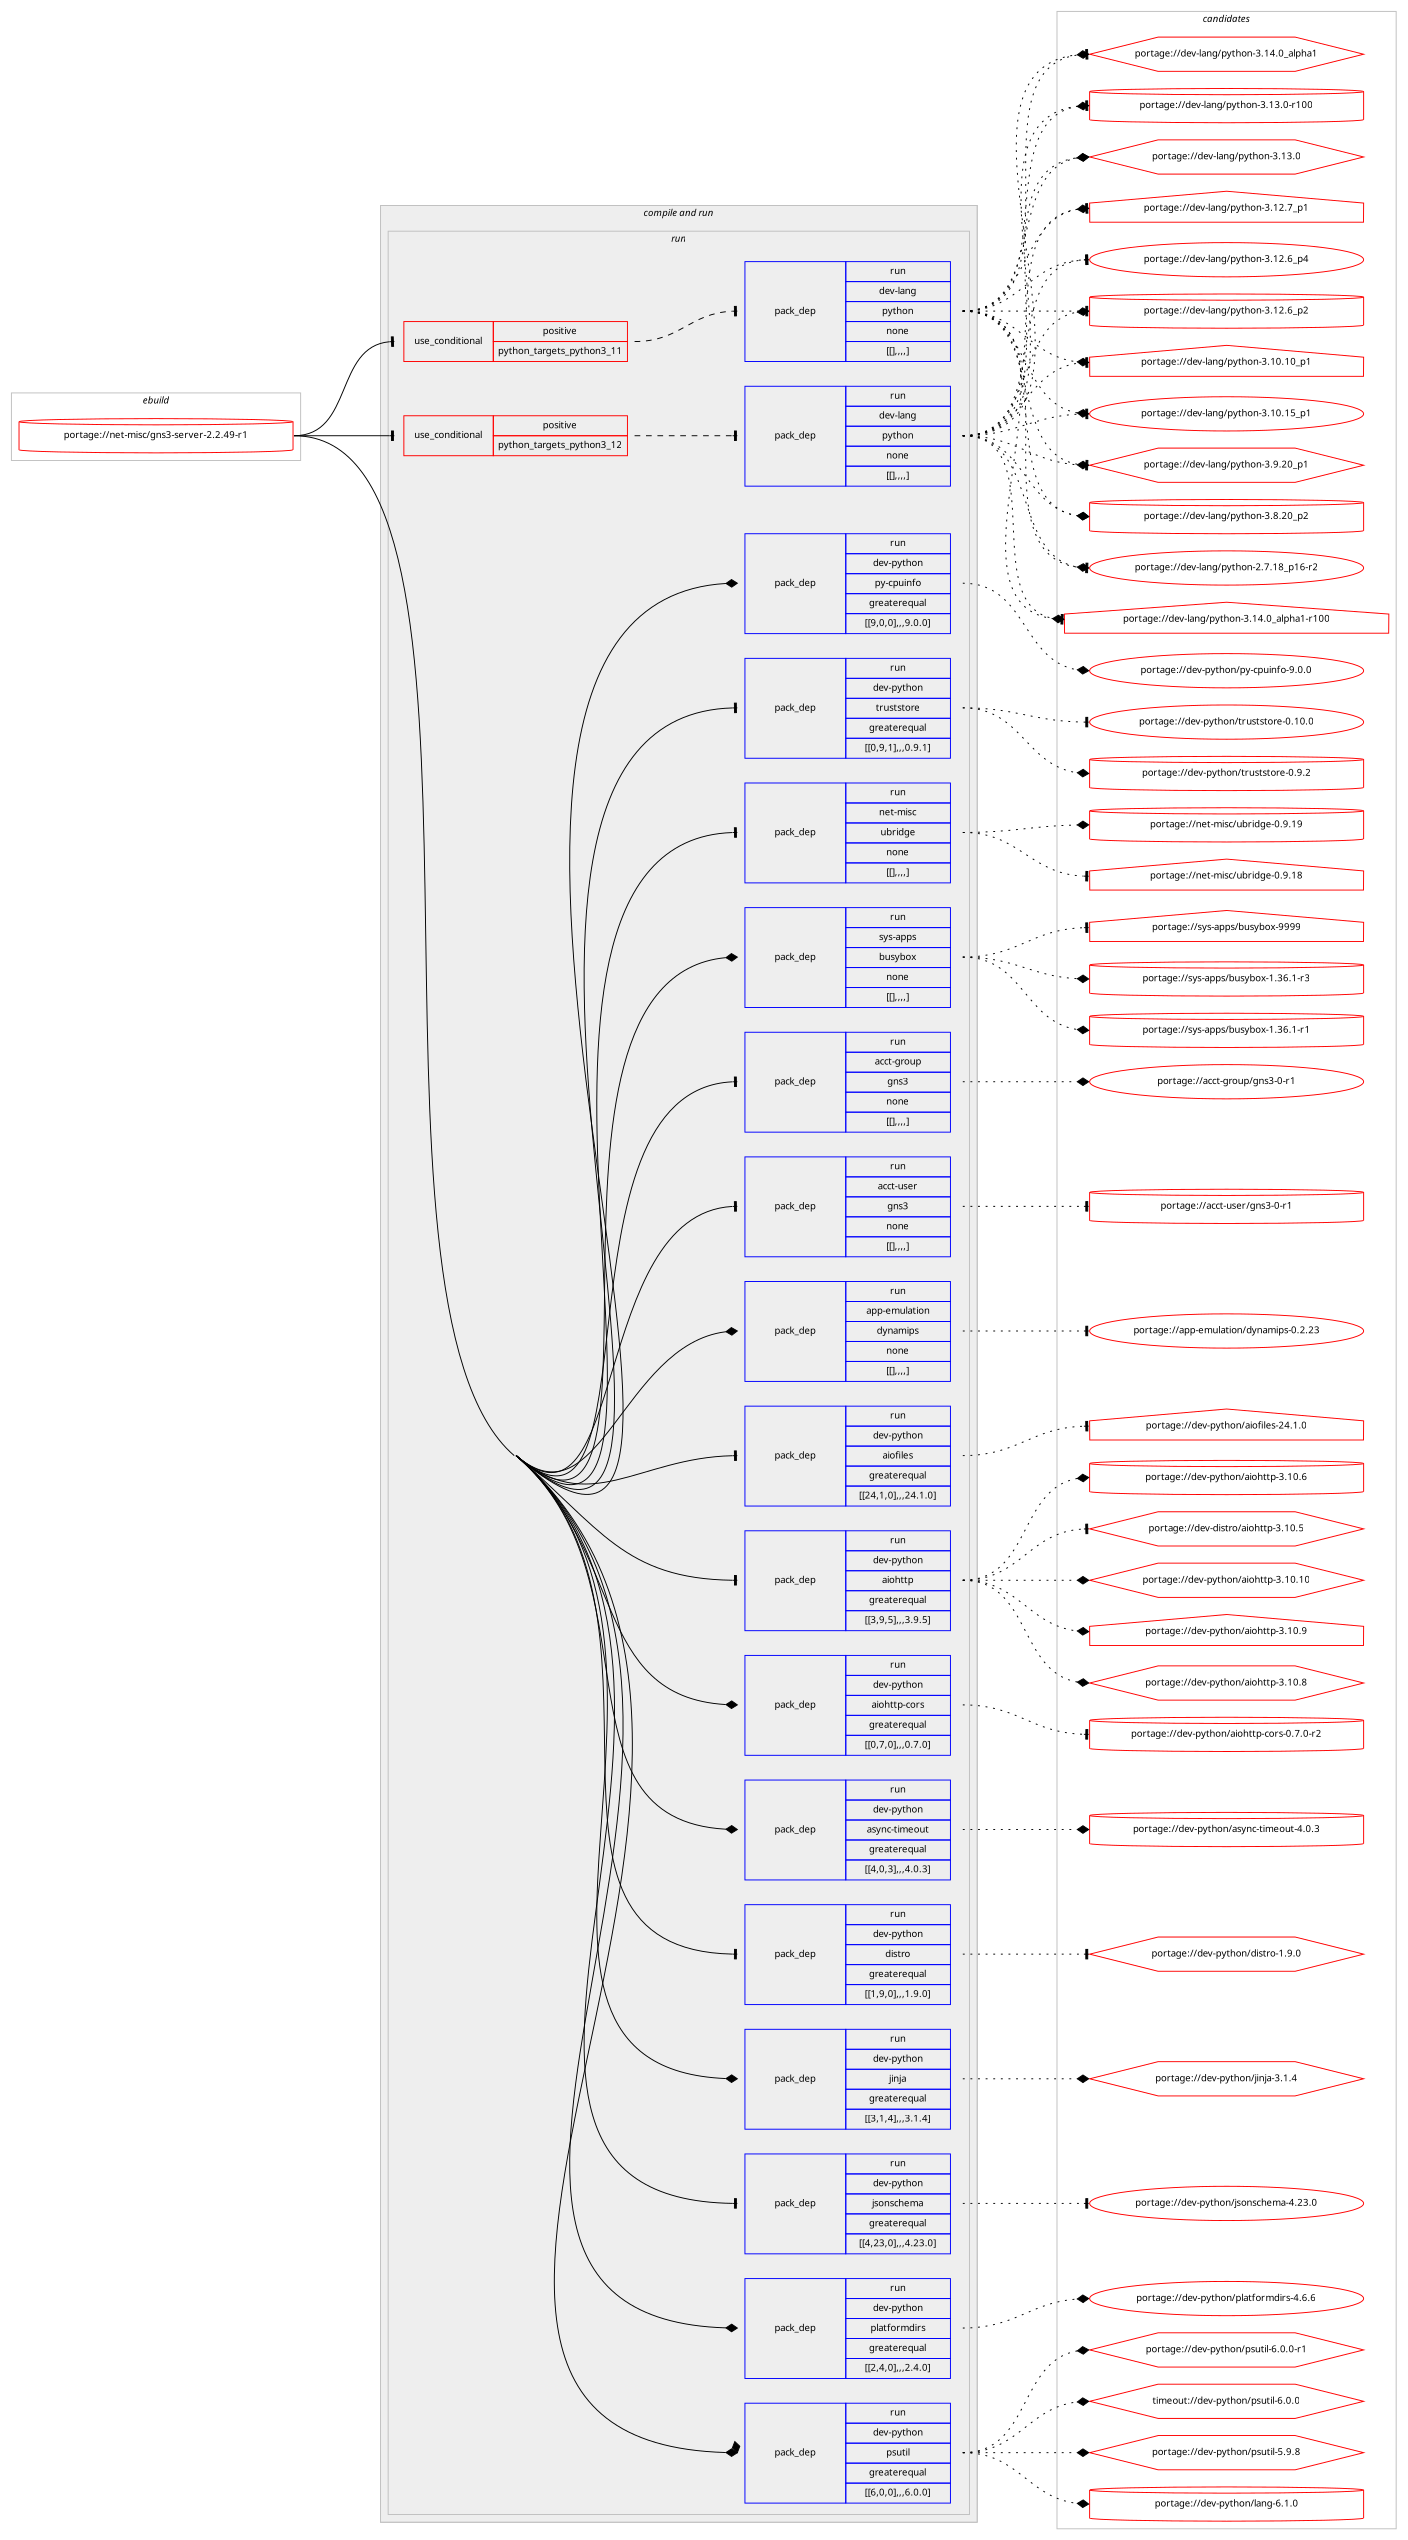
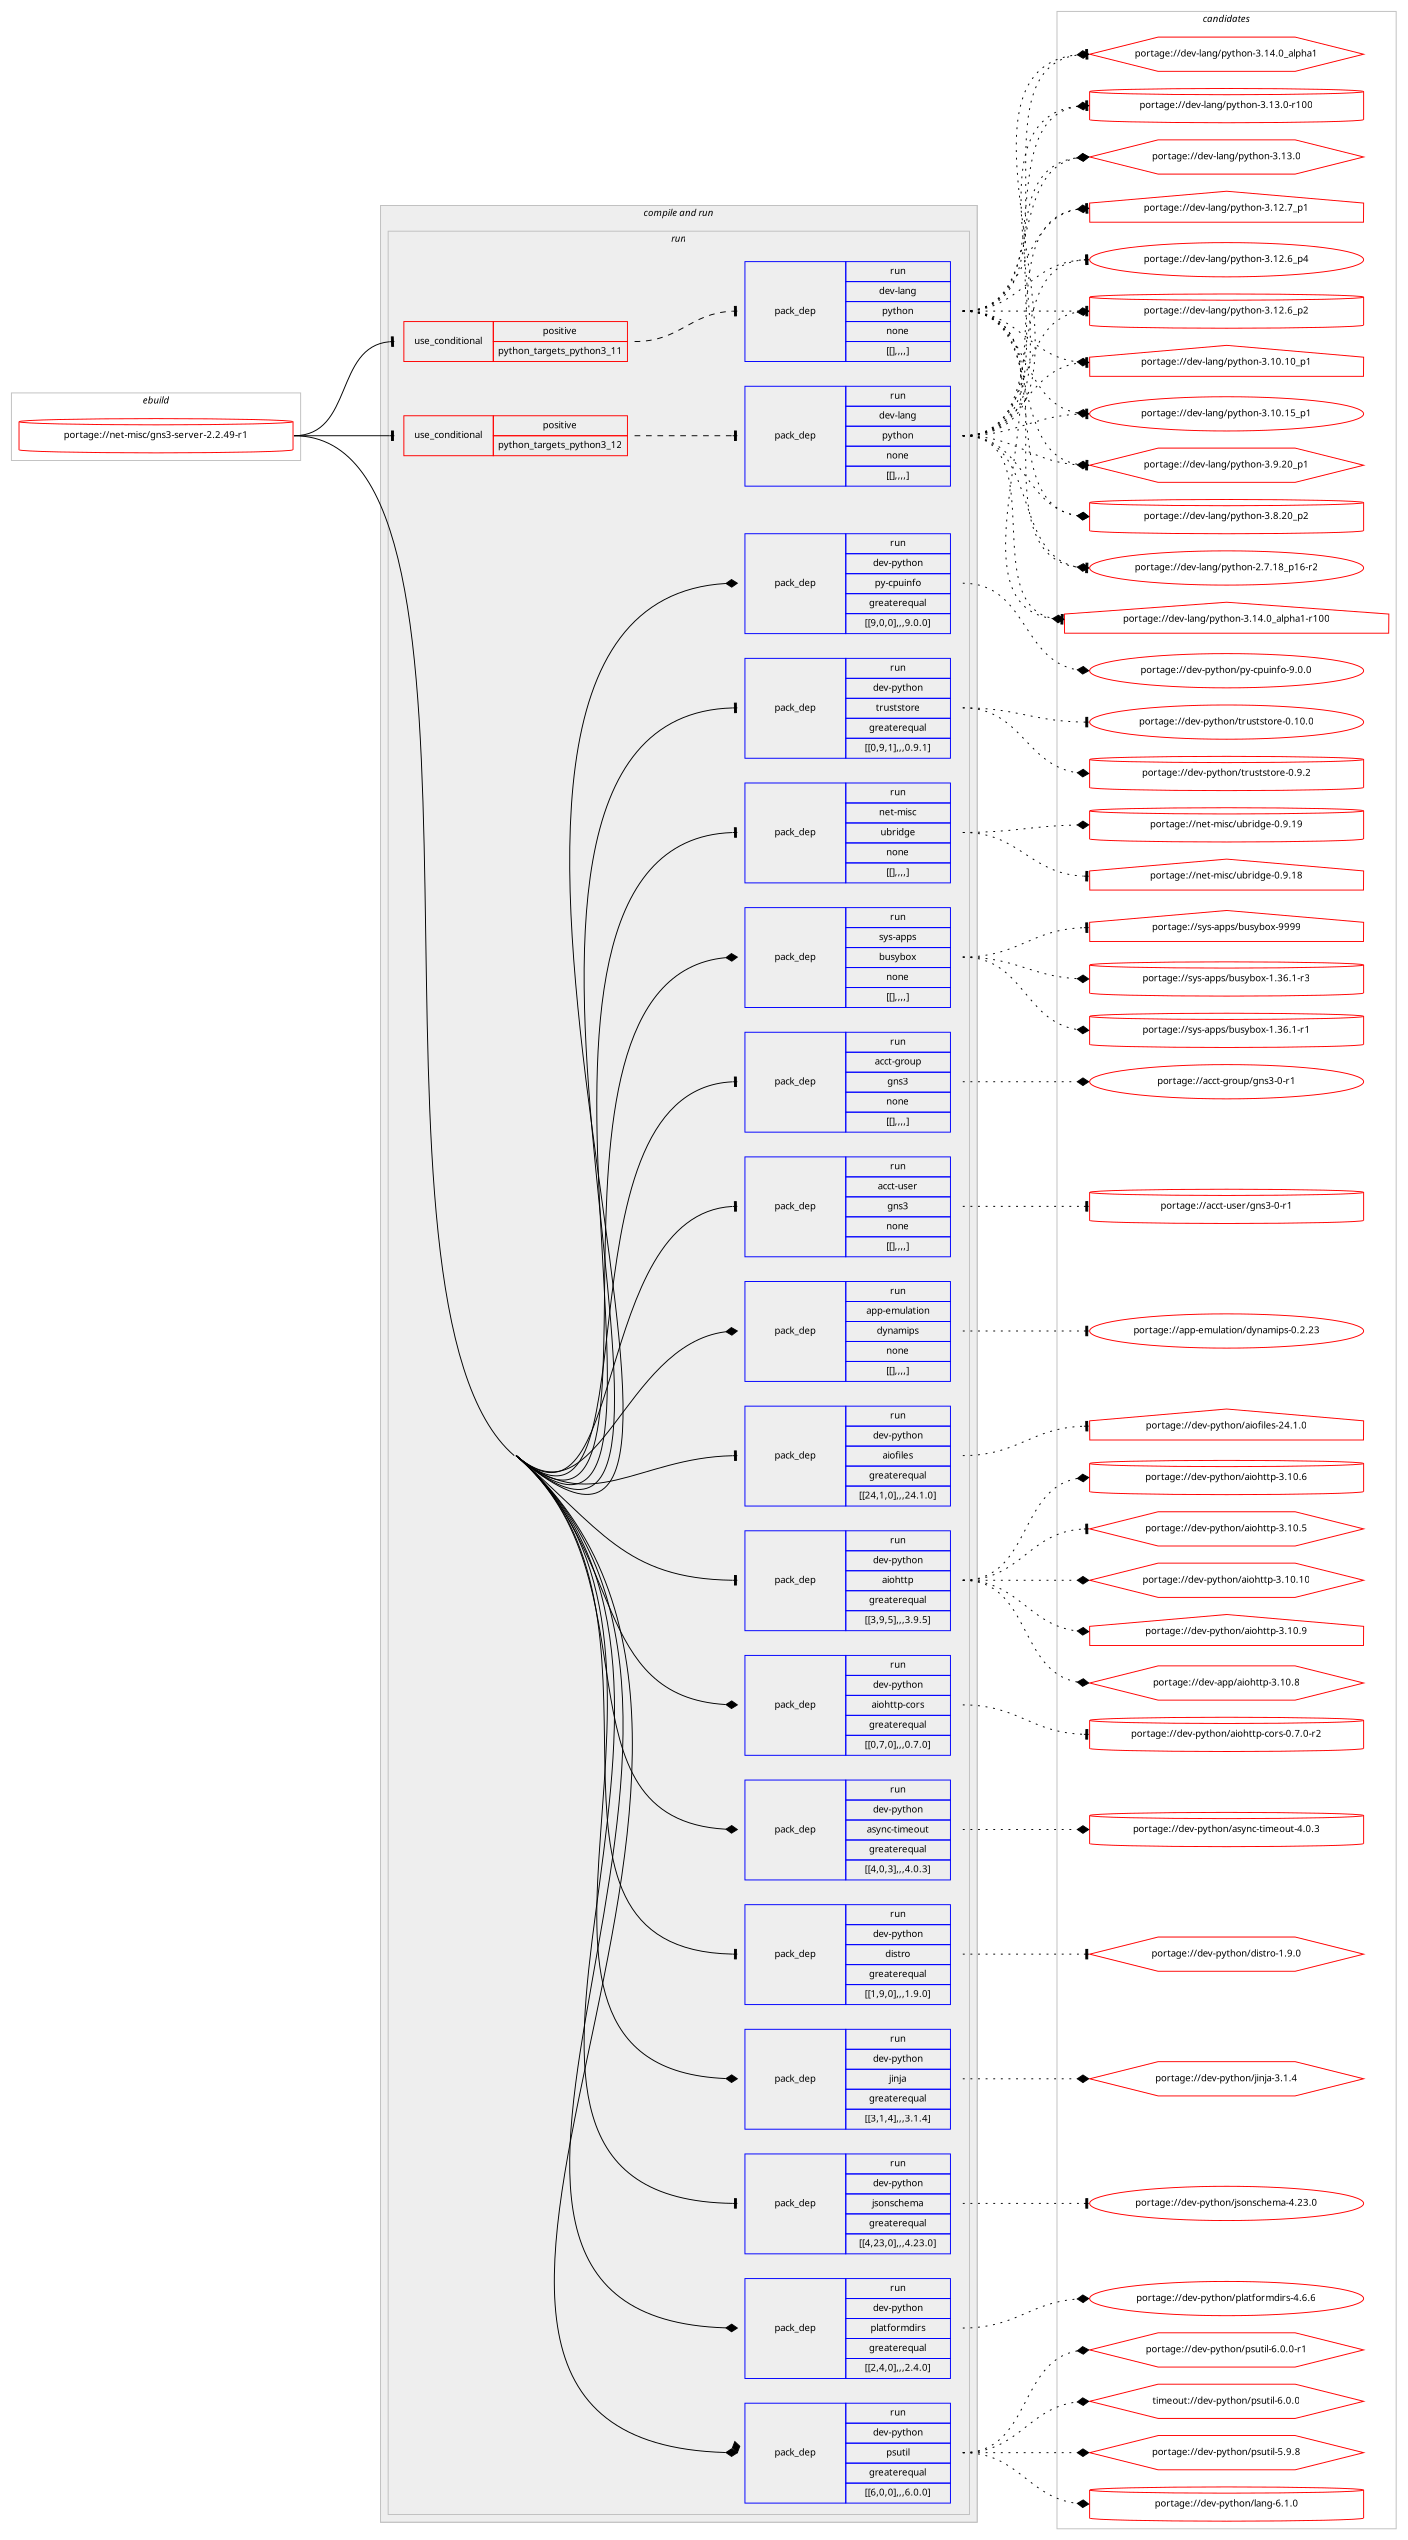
node "portage://dev-distro/aiohttp-3.10.5": label "portage://dev-distro/aiohttp-3.10.5" -> "portage://dev-python/aiohttp-3.10.5"
node "portage://dev-python/aiohttp-3.10.8": label "portage://dev-python/aiohttp-3.10.8" -> "portage://dev-app/aiohttp-3.10.8"
